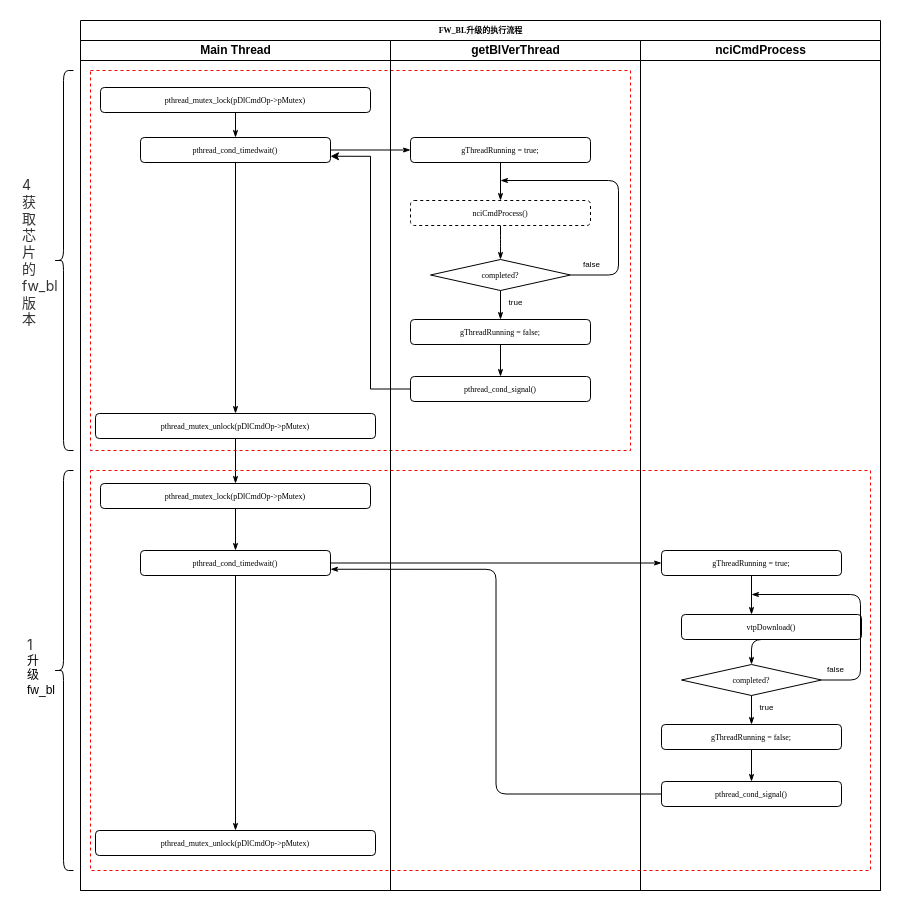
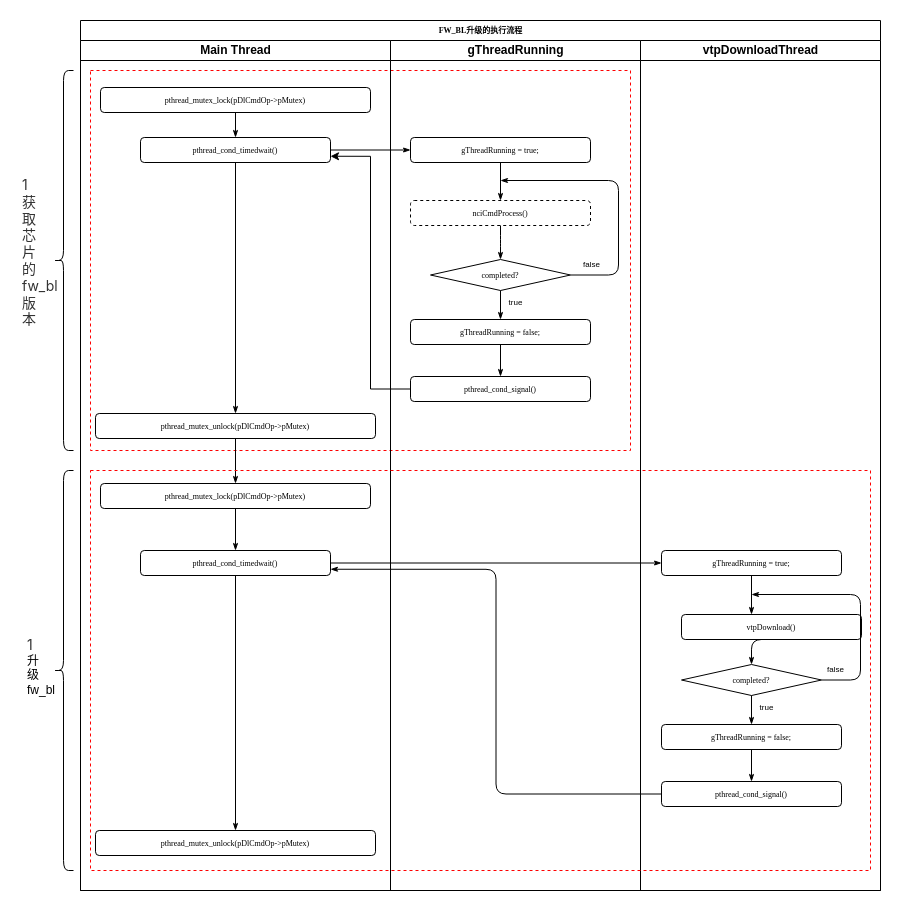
node "getBlVerThread": label "getBlVerThread" -> "gThreadRunning"
node "nciCmdProcess": label "nciCmdProcess" -> "vtpDownloadThread"
node "4 获 取 芯 片 的 fw_bl 版 本": label "4 获 取 芯 片 的 fw_bl 版 本" -> "1 获 取 芯 片 的 fw_bl 版 本"
